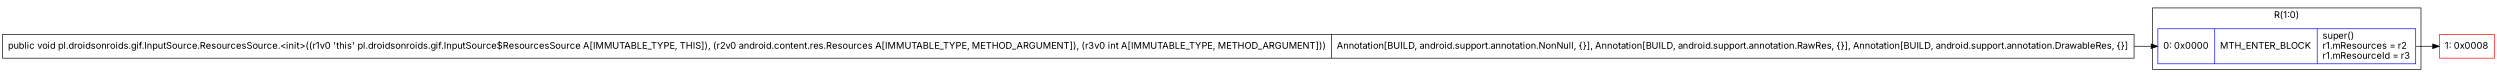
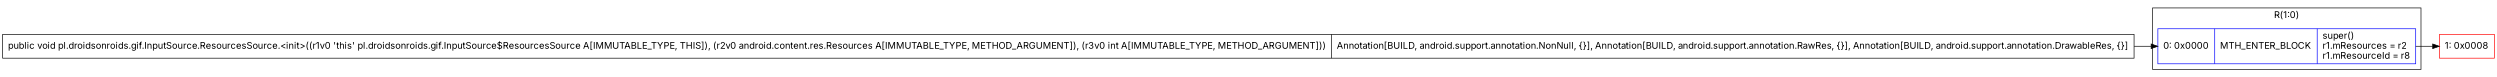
node "0: 0x0000": text "r1.mResourceId = r3" -> "r1.mResourceId = r8"
